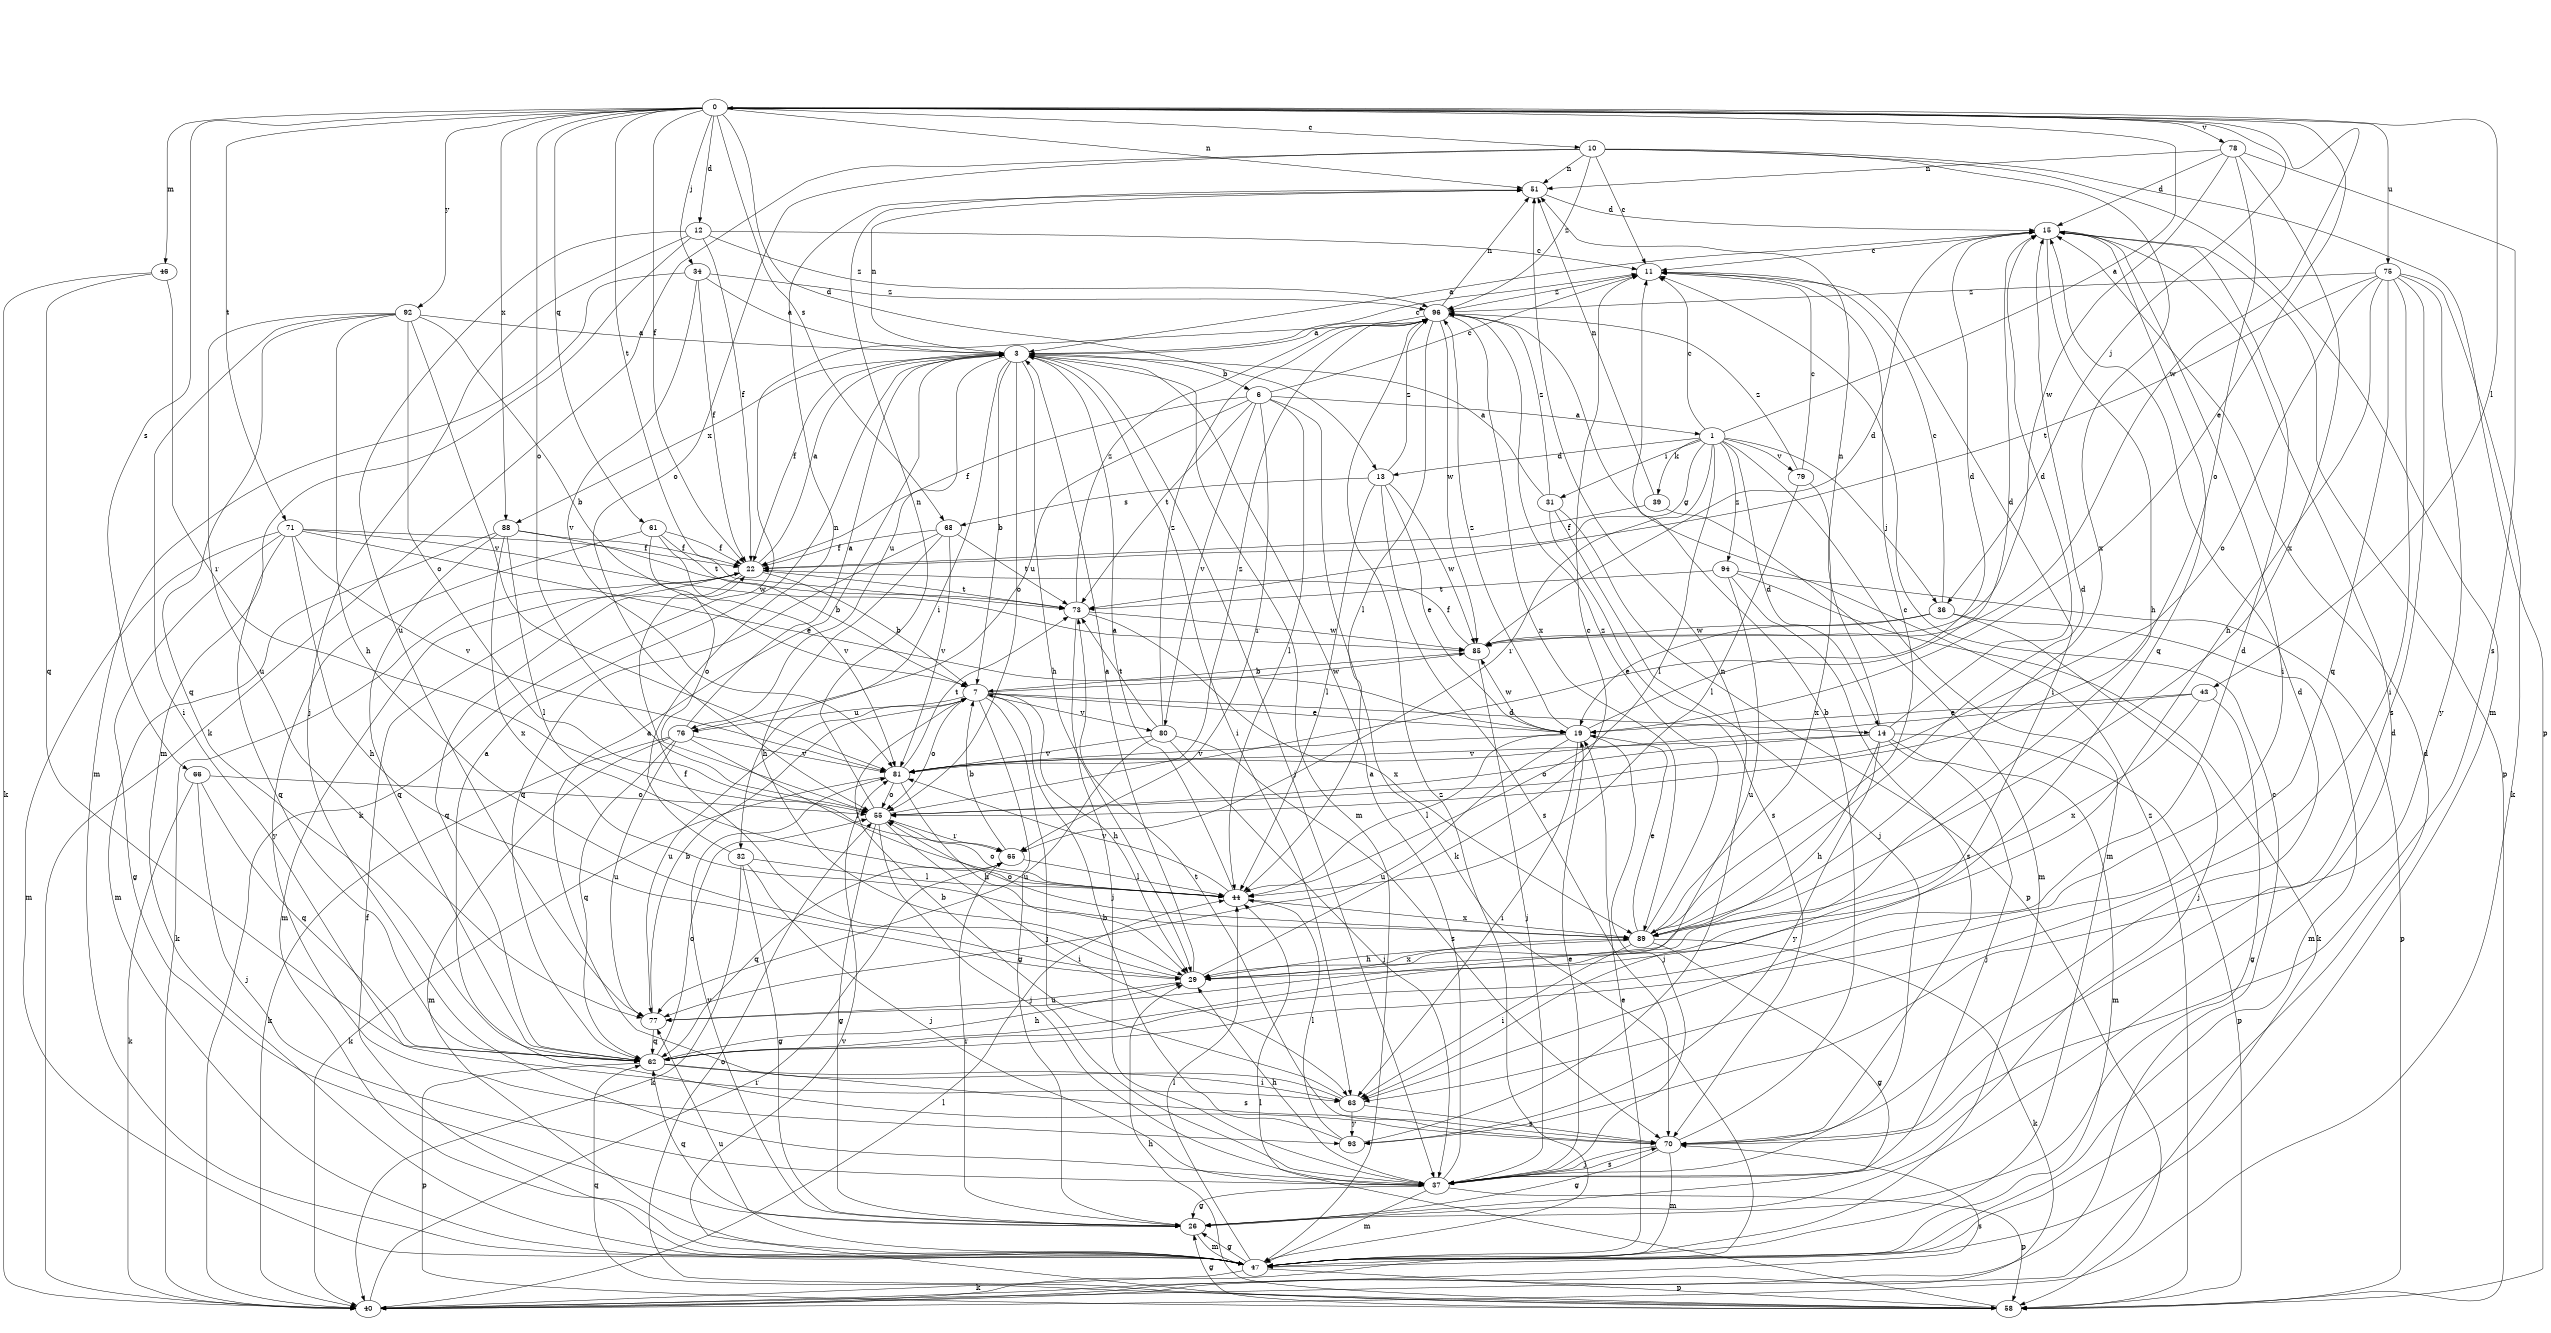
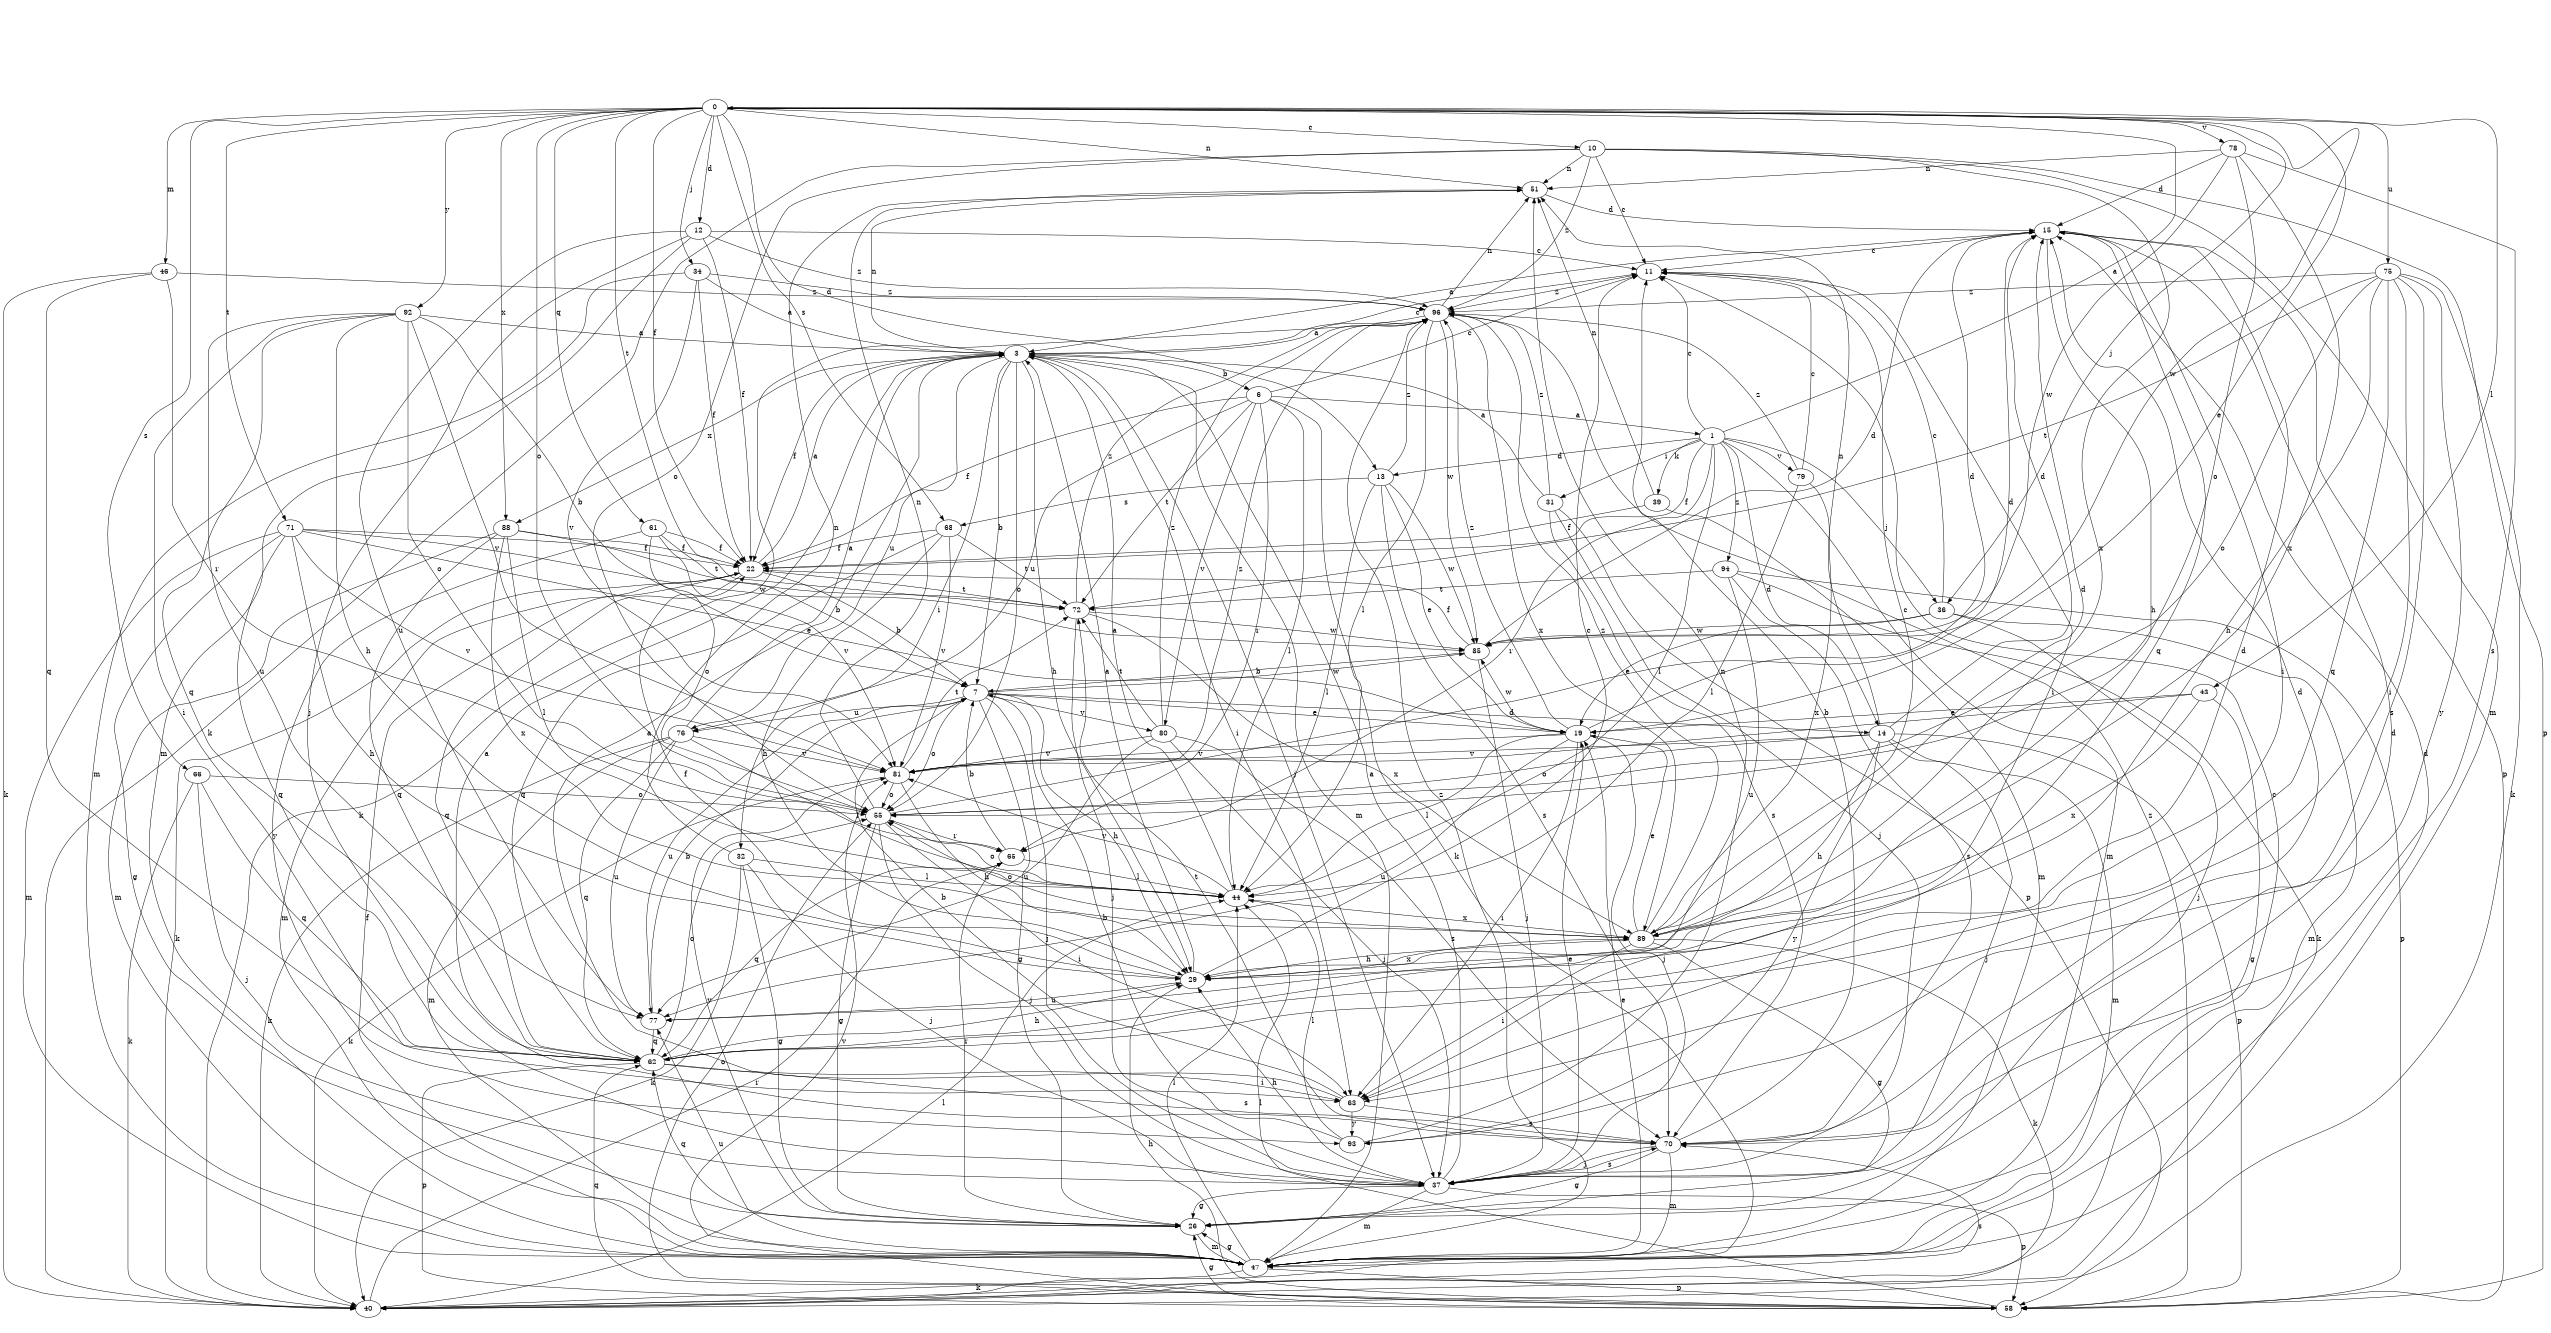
edge "46" -> "96": added, label "z"
edge "1" -> "22": label "g" -> "f"
node "73": label "73" -> "72"
